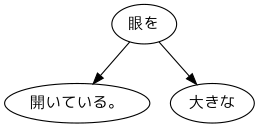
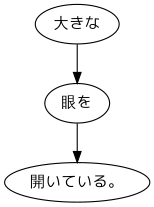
edge "眼を" -> "大きな": reversed
